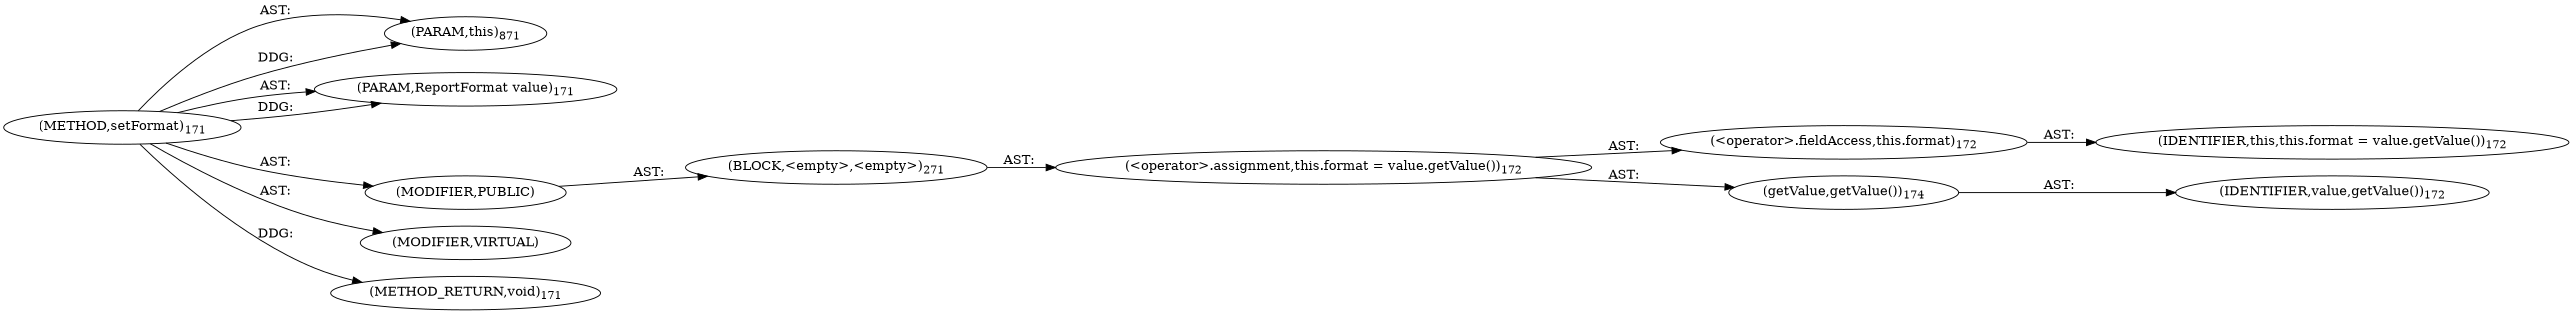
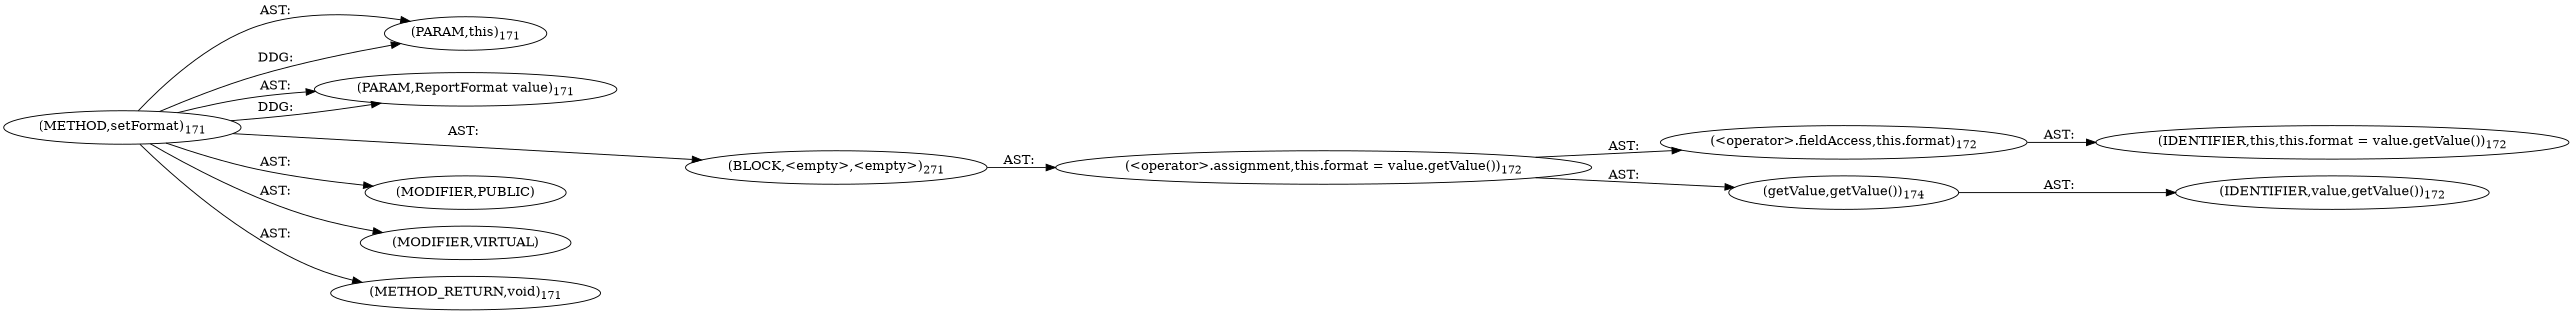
node "(PARAM,this)": text "871" -> "171"
edge "(MODIFIER,PUBLIC)" -> "(BLOCK,<empty>,<empty>)": now "(METHOD,setFormat)" -> "(BLOCK,<empty>,<empty>)"
edge "(METHOD,setFormat)" -> "(METHOD_RETURN,void)": label "DDG: " -> "AST: "
